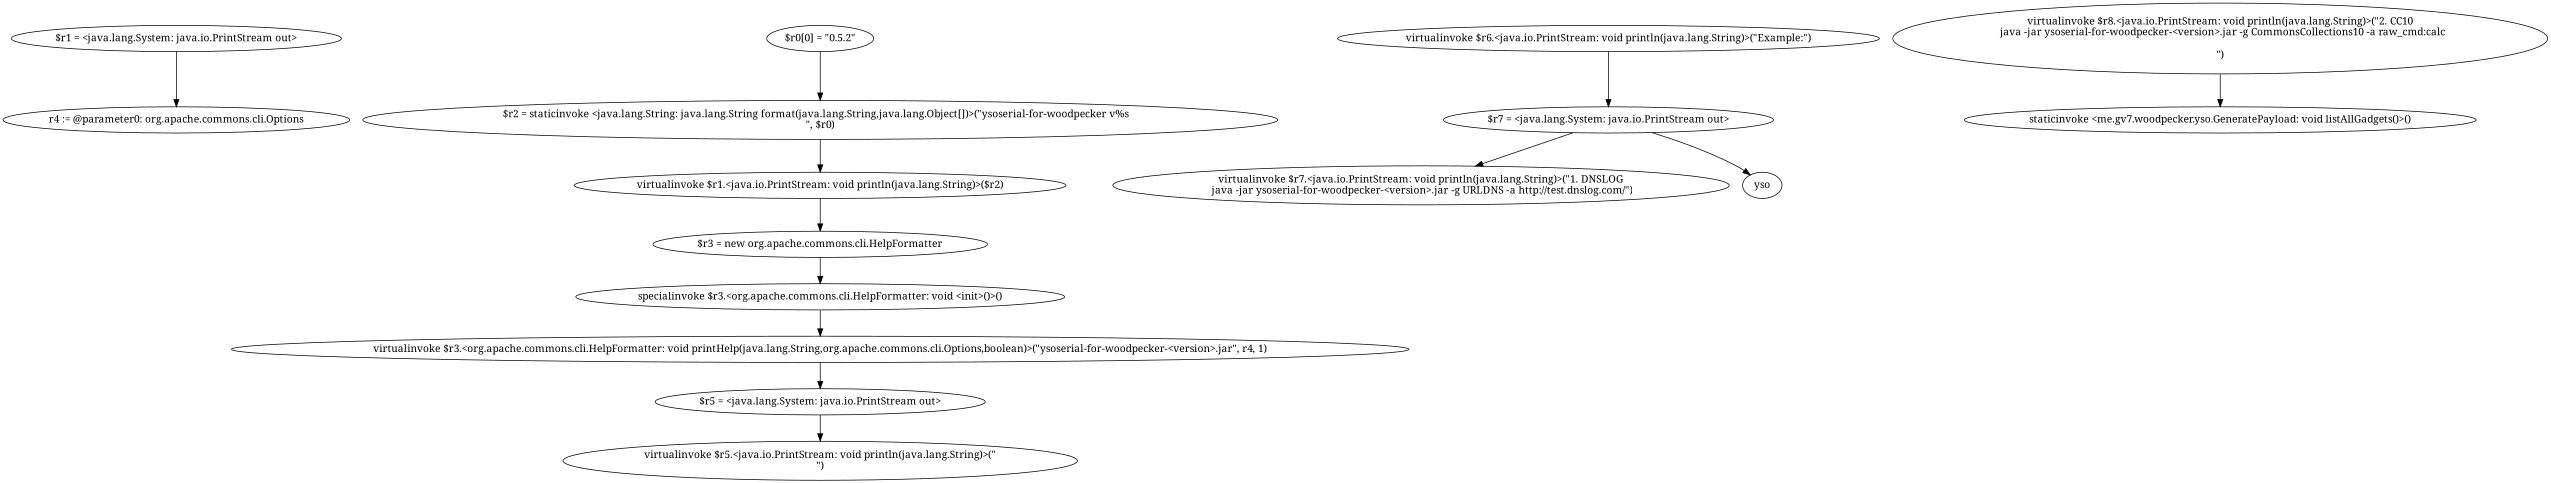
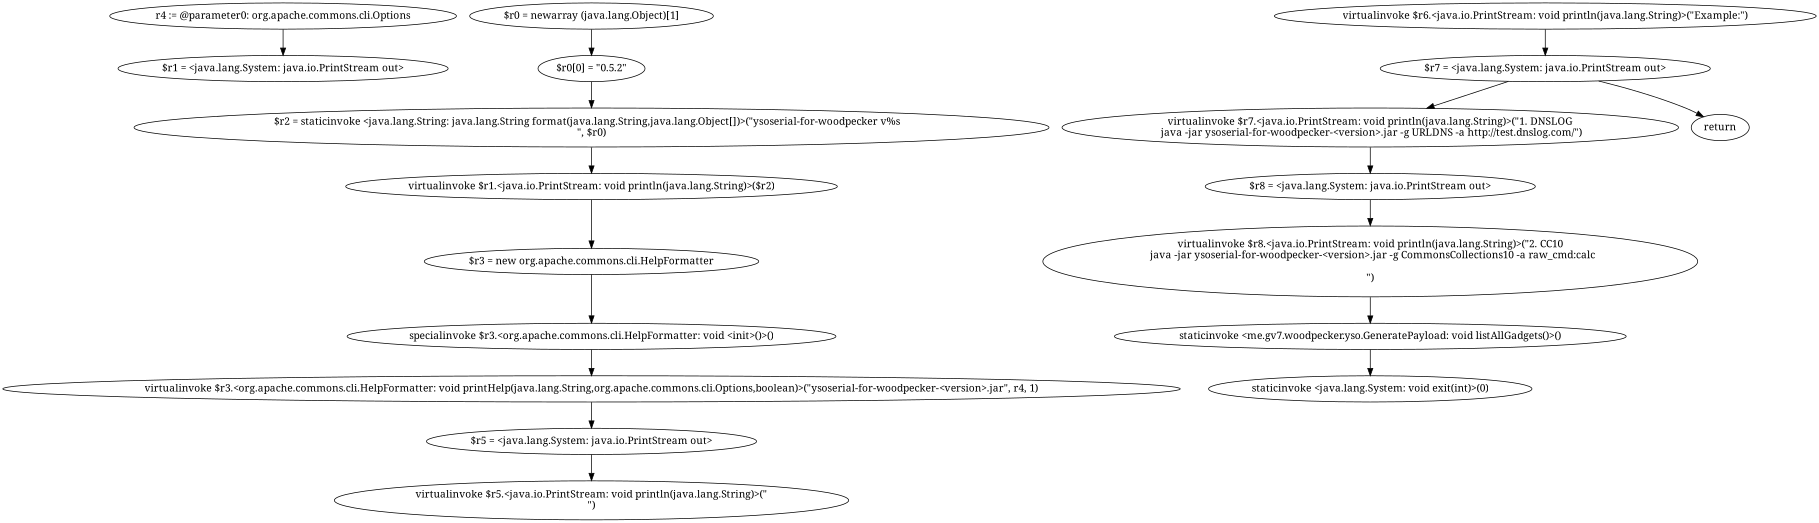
node "$r0 = newarray (java.lang.Object)[1]": added
edge "$r1 = <java.lang.System: java.io.PrintStream out>" -> "r4 := @parameter0: org.apache.commons.cli.Options": reversed
node "yso": label "yso" -> "return"
node "$r8 = <java.lang.System: java.io.PrintStream out>": added
node "staticinvoke <java.lang.System: void exit(int)>(0)": added
